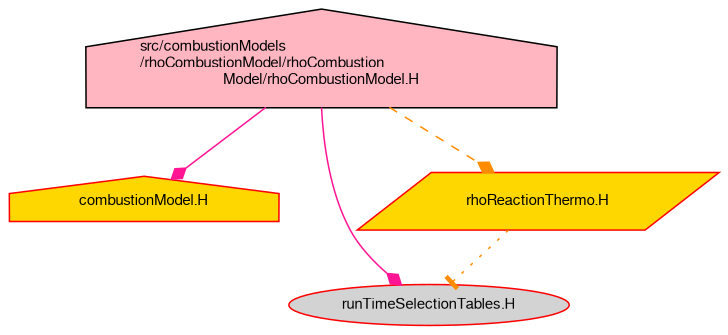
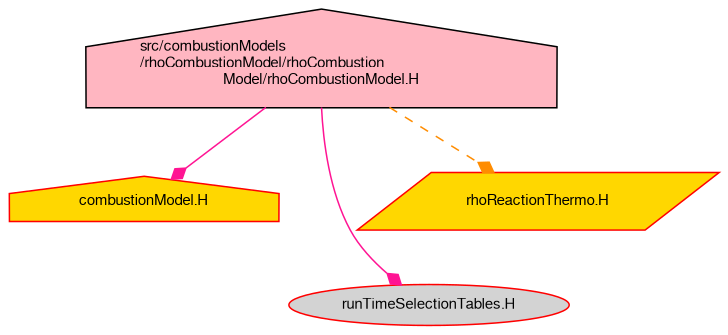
edge "rhoReactionThermo.H" -> "runTimeSelectionTables.H": removed
